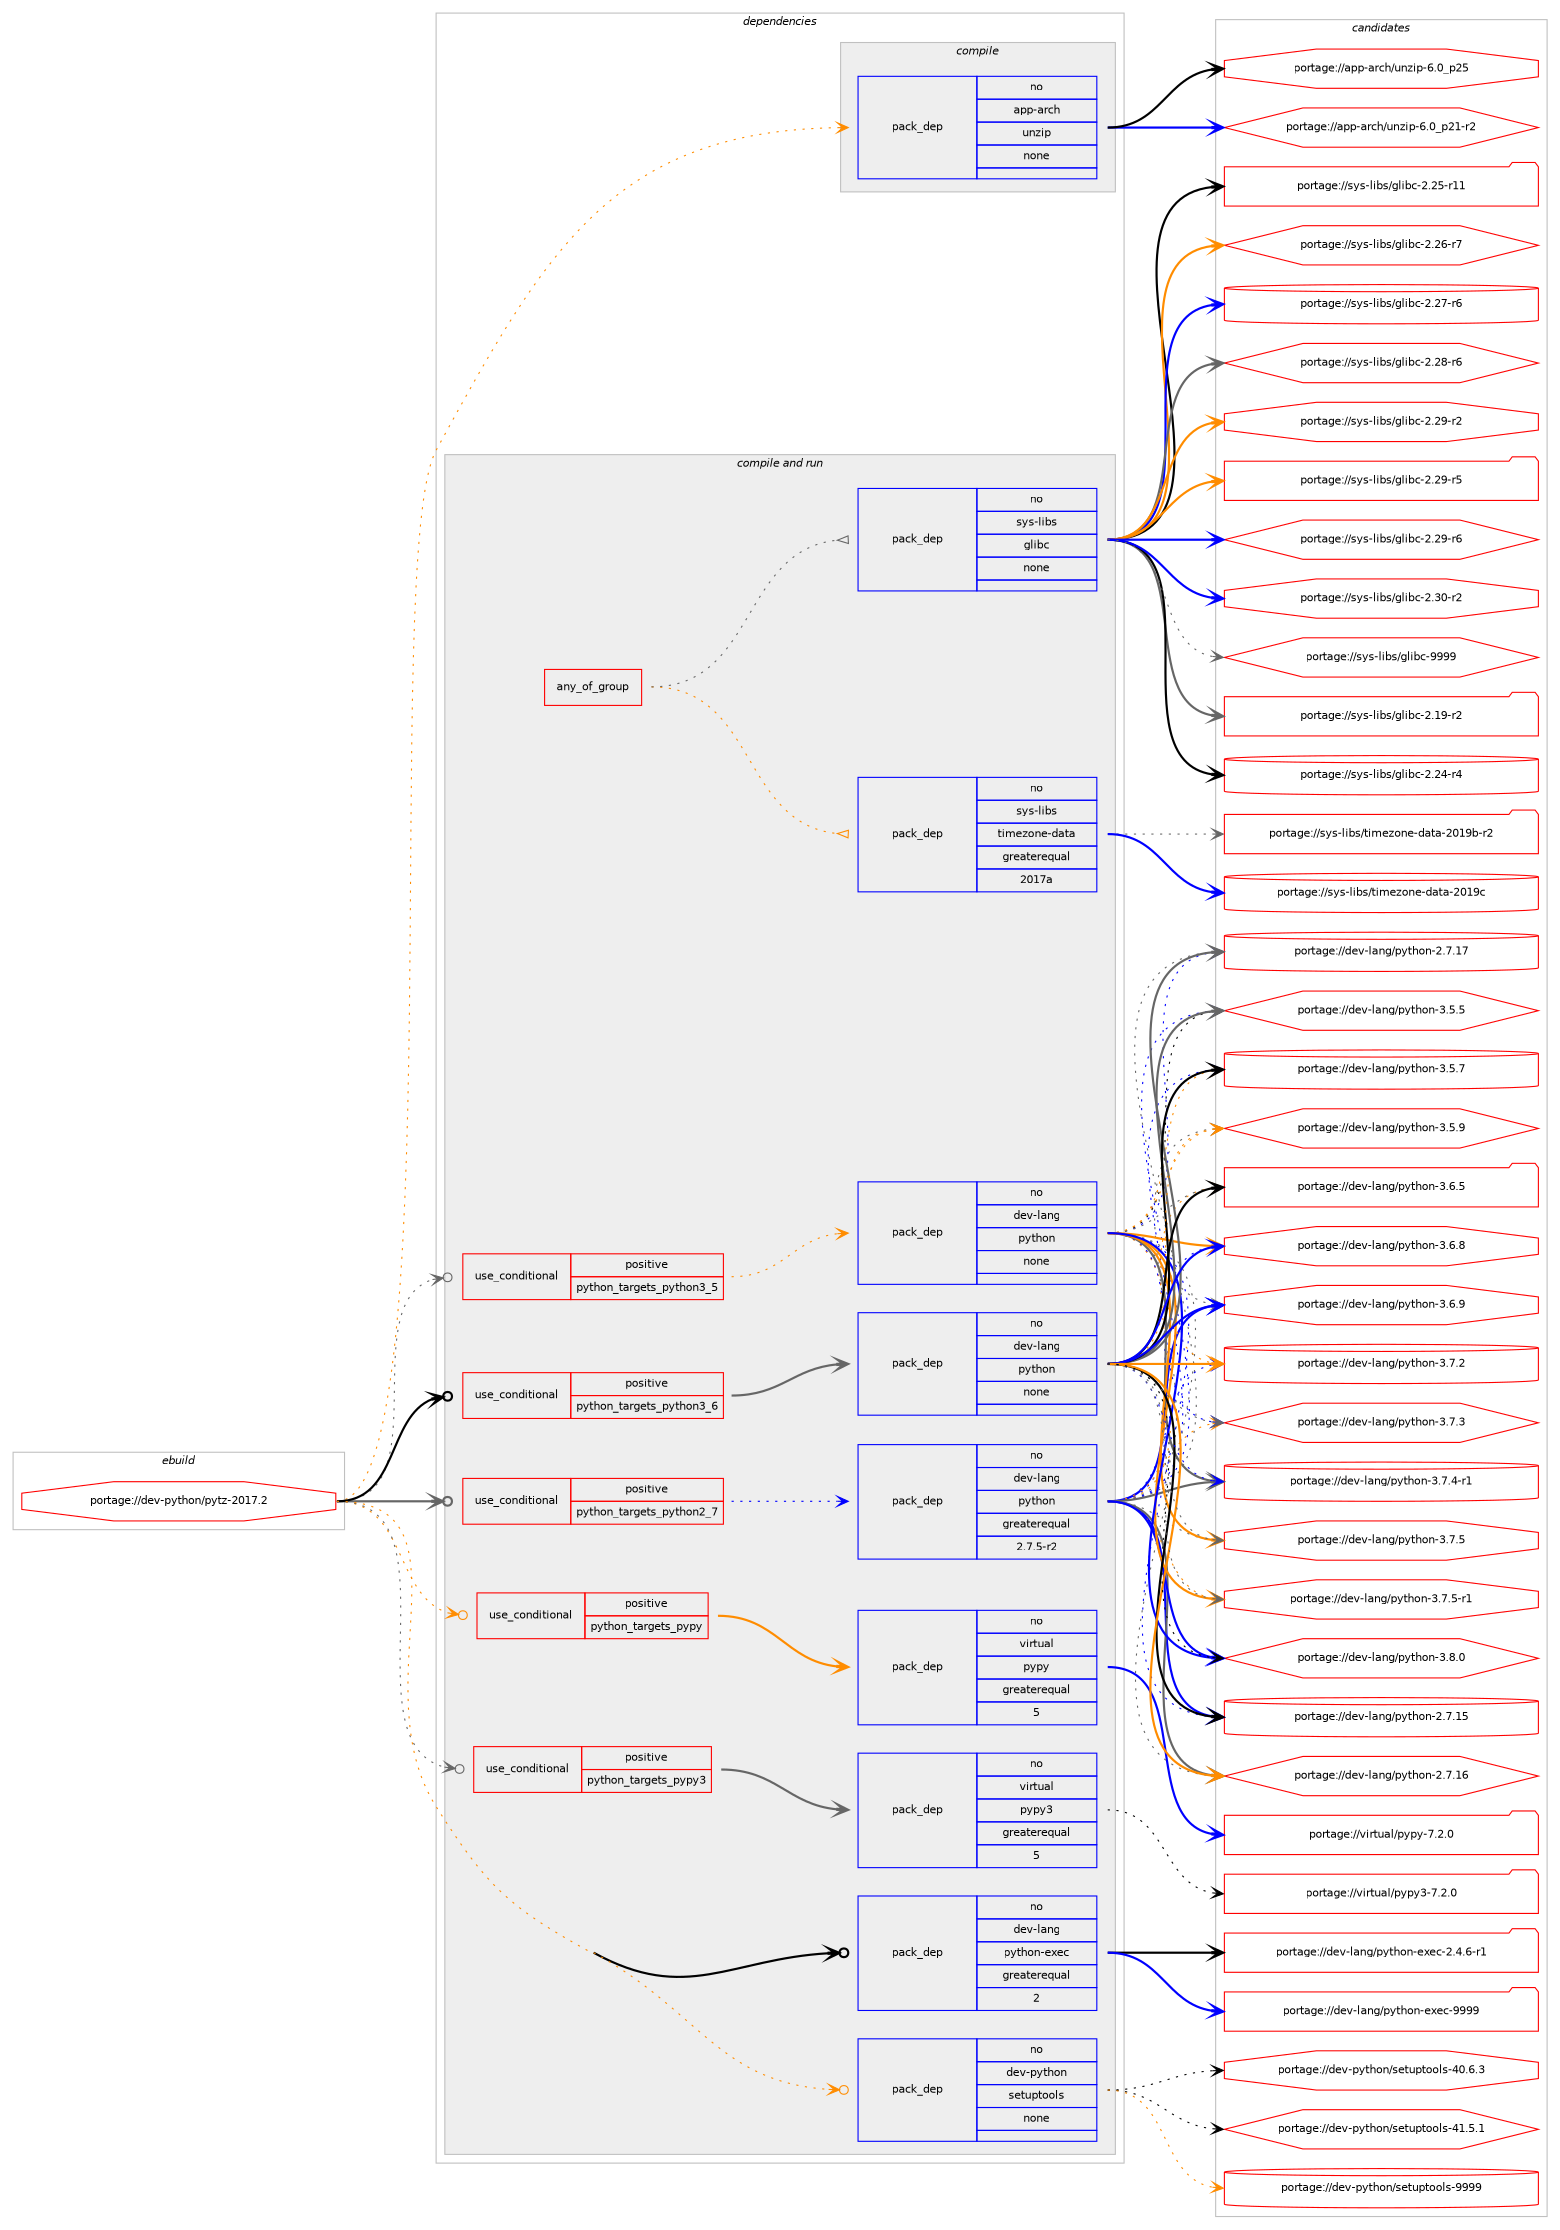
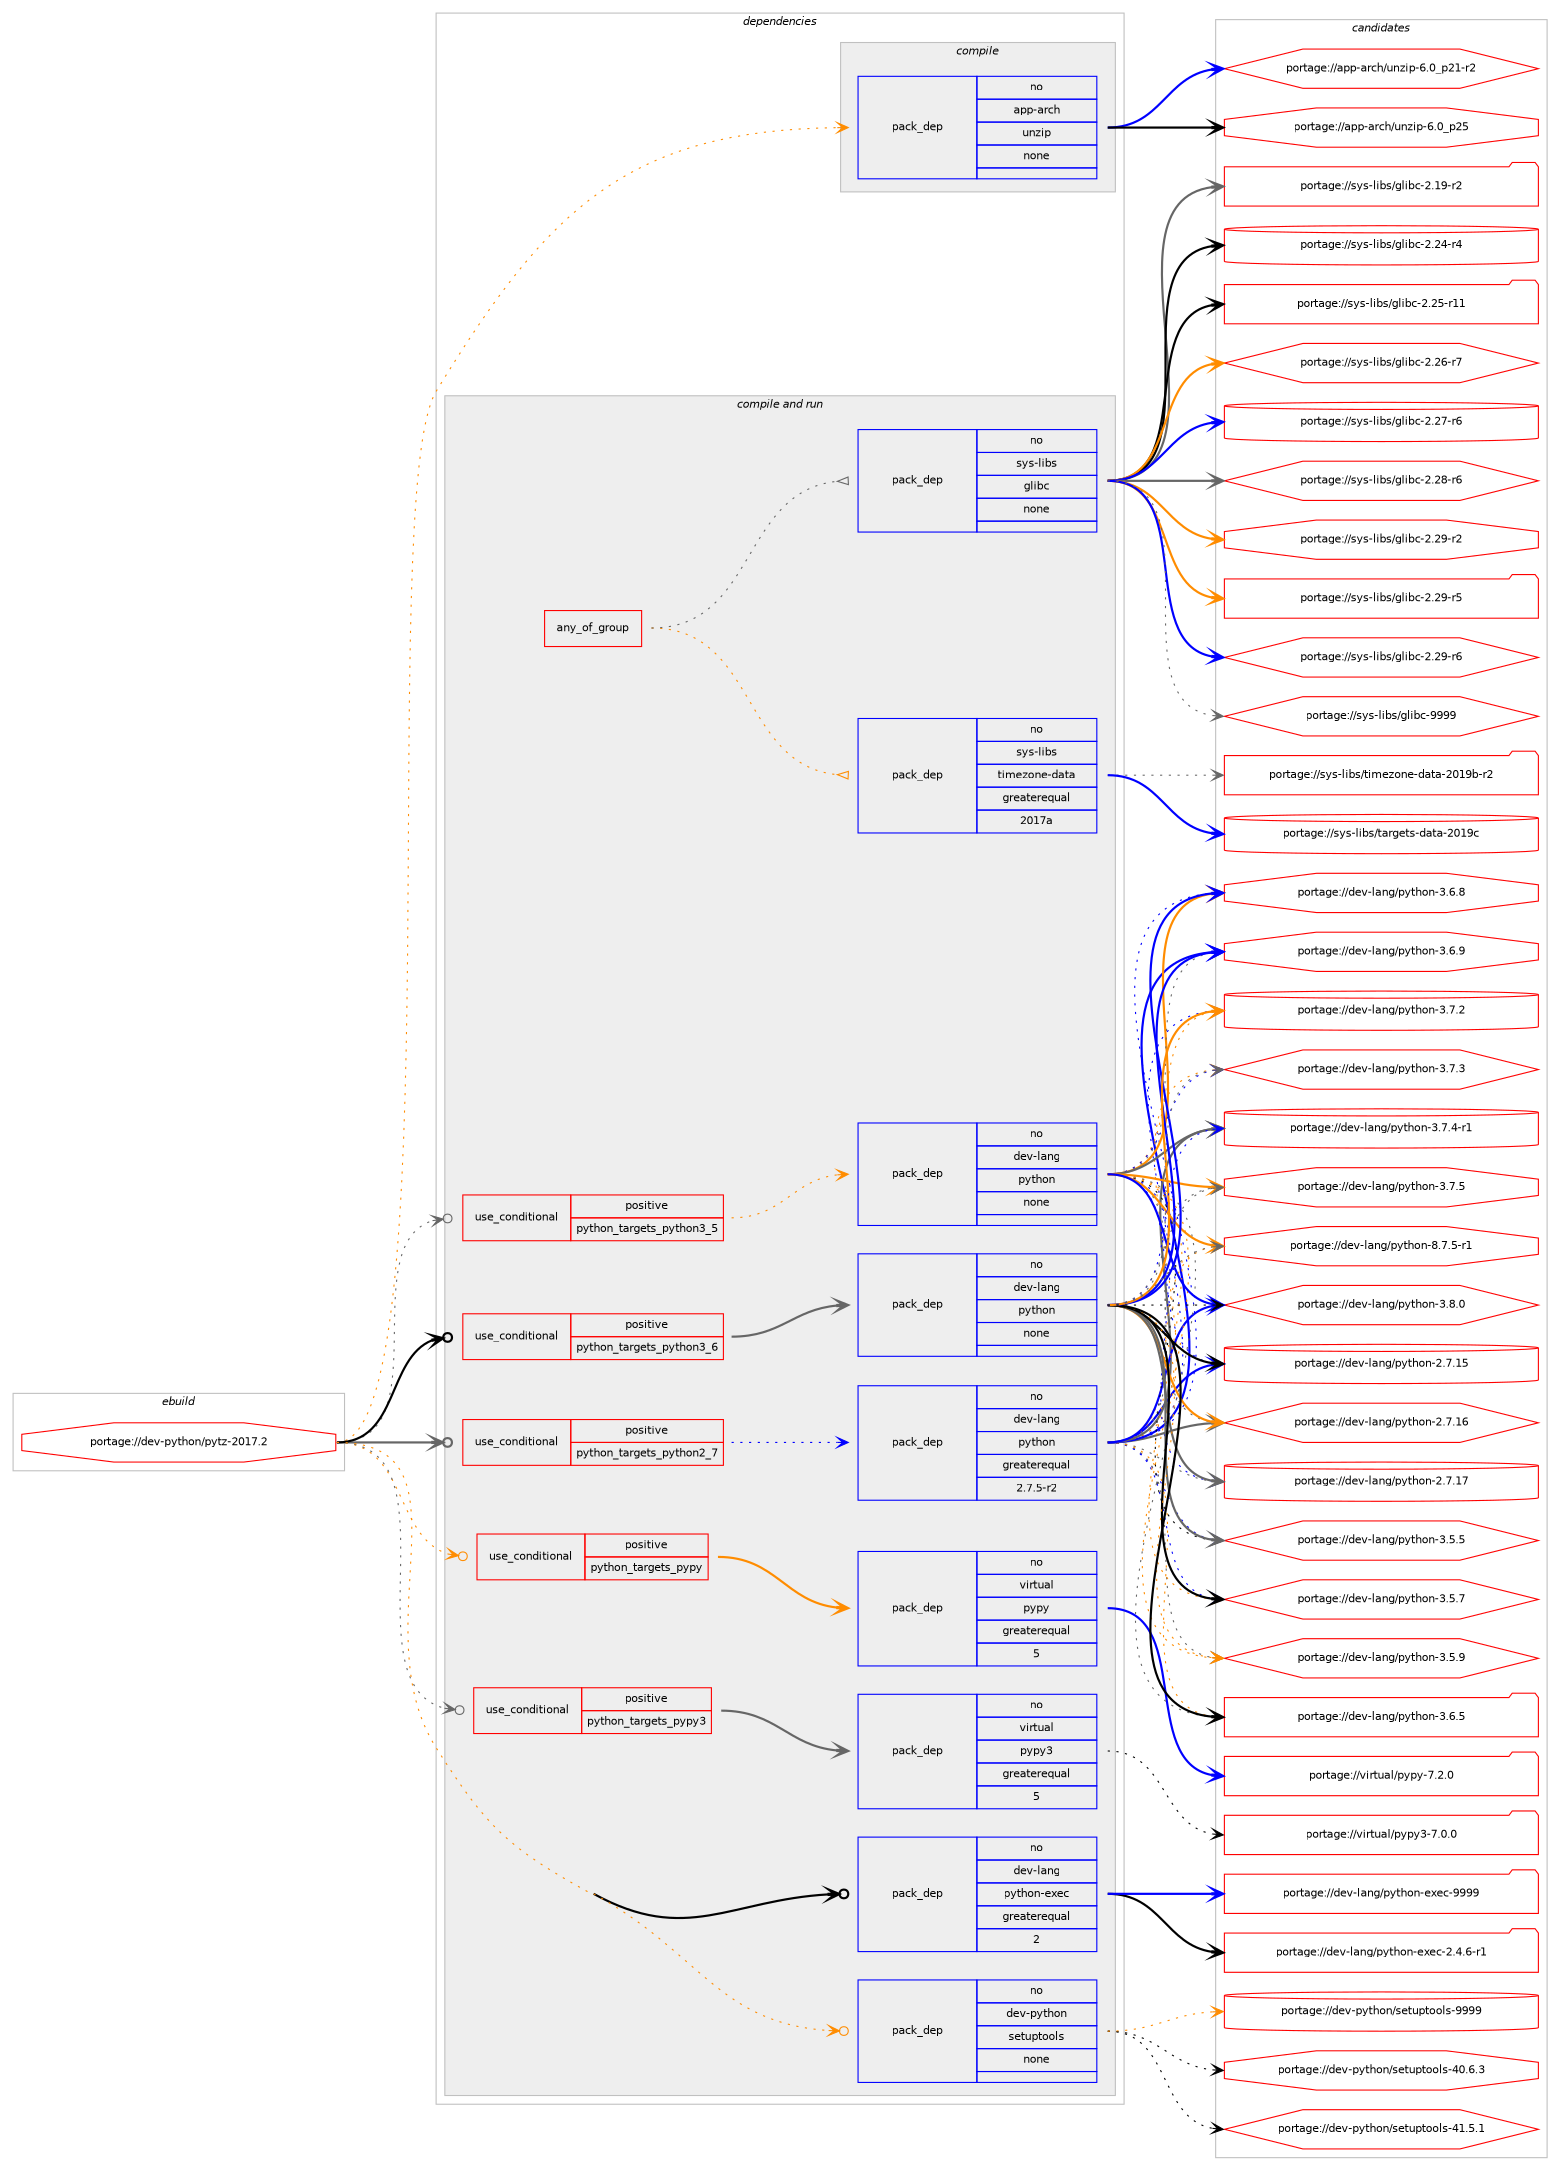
node "portage://sys-libs/glibc-2.30-r2": removed
node "portage://sys-libs/timezone-data-2019c": label "portage://sys-libs/timezone-data-2019c" -> "portage://sys-libs/targets-data-2019c"
node "portage://dev-lang/python-3.5.7": shape cylinder -> hexagon
node "portage://dev-lang/python-3.7.5-r1": label "portage://dev-lang/python-3.7.5-r1" -> "portage://dev-lang/python-8.7.5-r1"
node "portage://virtual/pypy3-7.2.0": label "portage://virtual/pypy3-7.2.0" -> "portage://virtual/pypy3-7.0.0"
